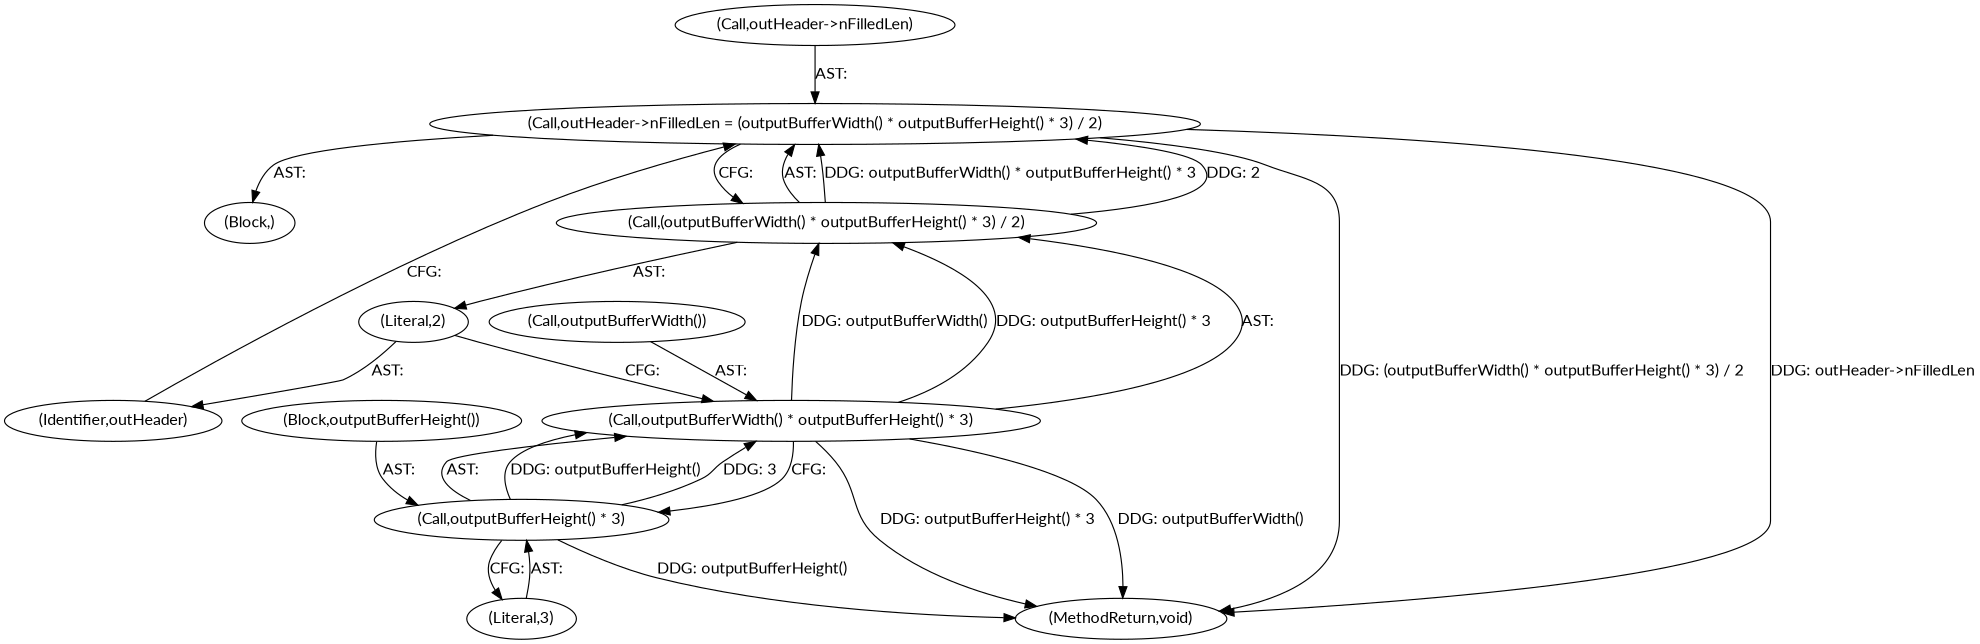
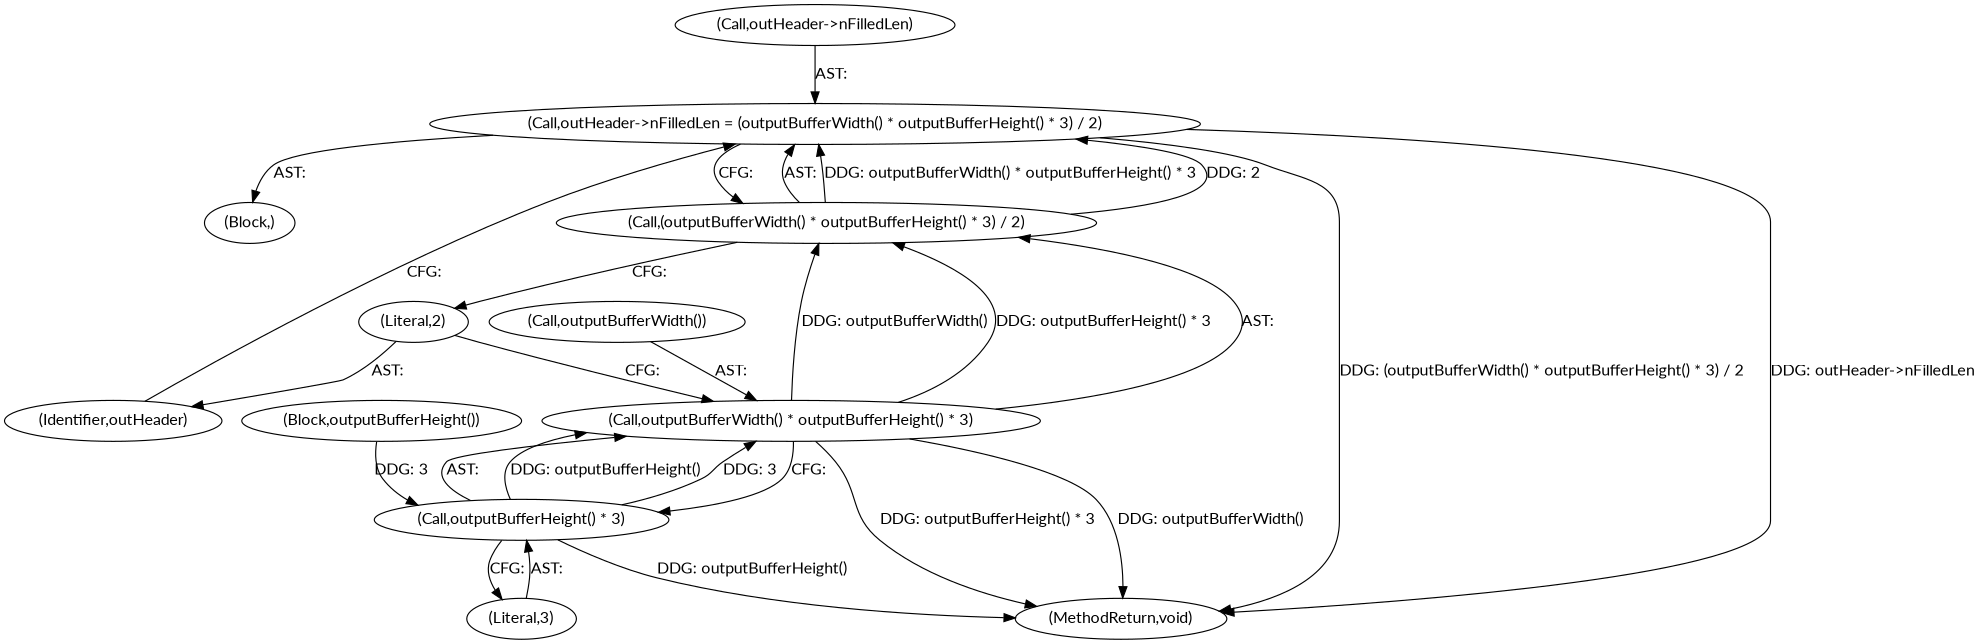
edge "(Call,(outputBufferWidth() * outputBufferHeight() * 3) / 2)" -> "(Literal,2)": label "AST: " -> "CFG: "
edge "(Block,outputBufferHeight())" -> "(Call,outputBufferHeight() * 3)": label "AST: " -> "DDG: 3"
